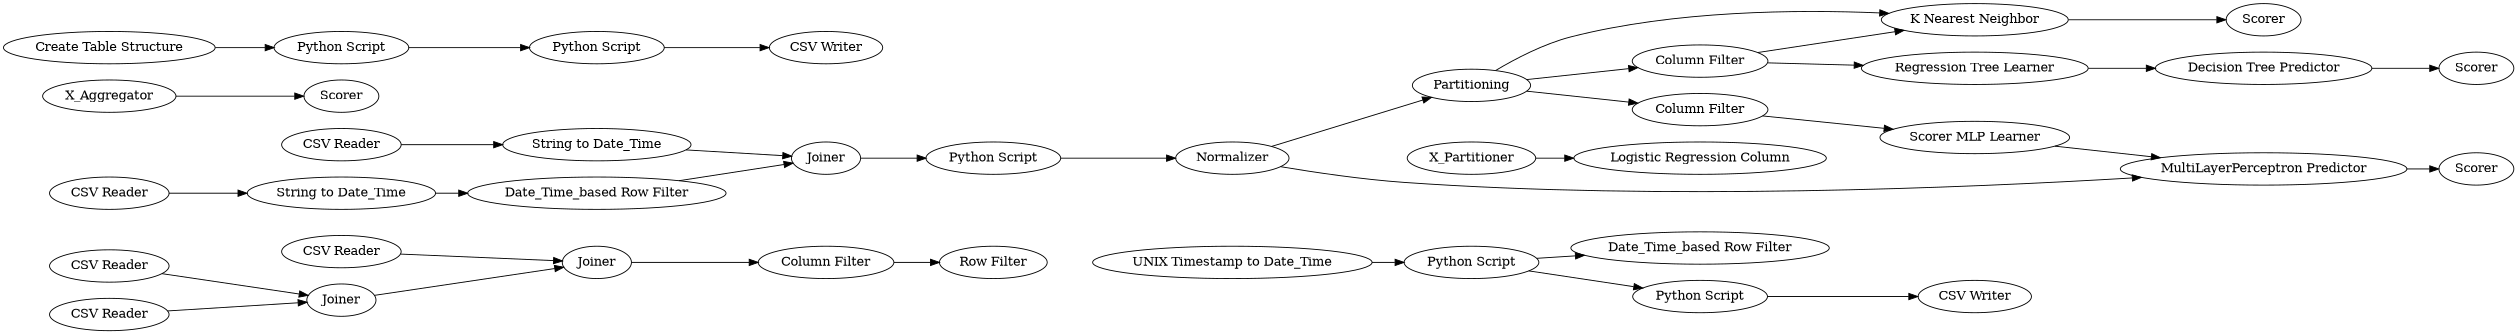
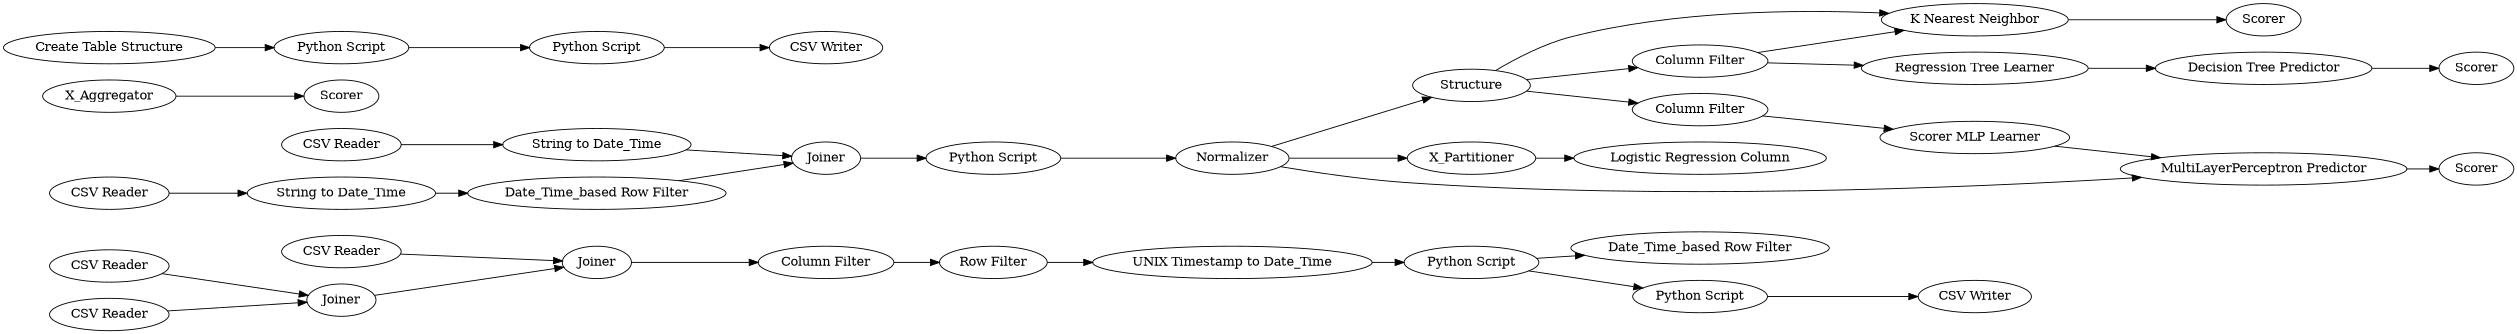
node "Partitioning": label "Partitioning" -> "Structure"
edge "Normalizer" -> "X_Partitioner": added
edge "Row Filter" -> "UNIX Timestamp to Date_Time": added
